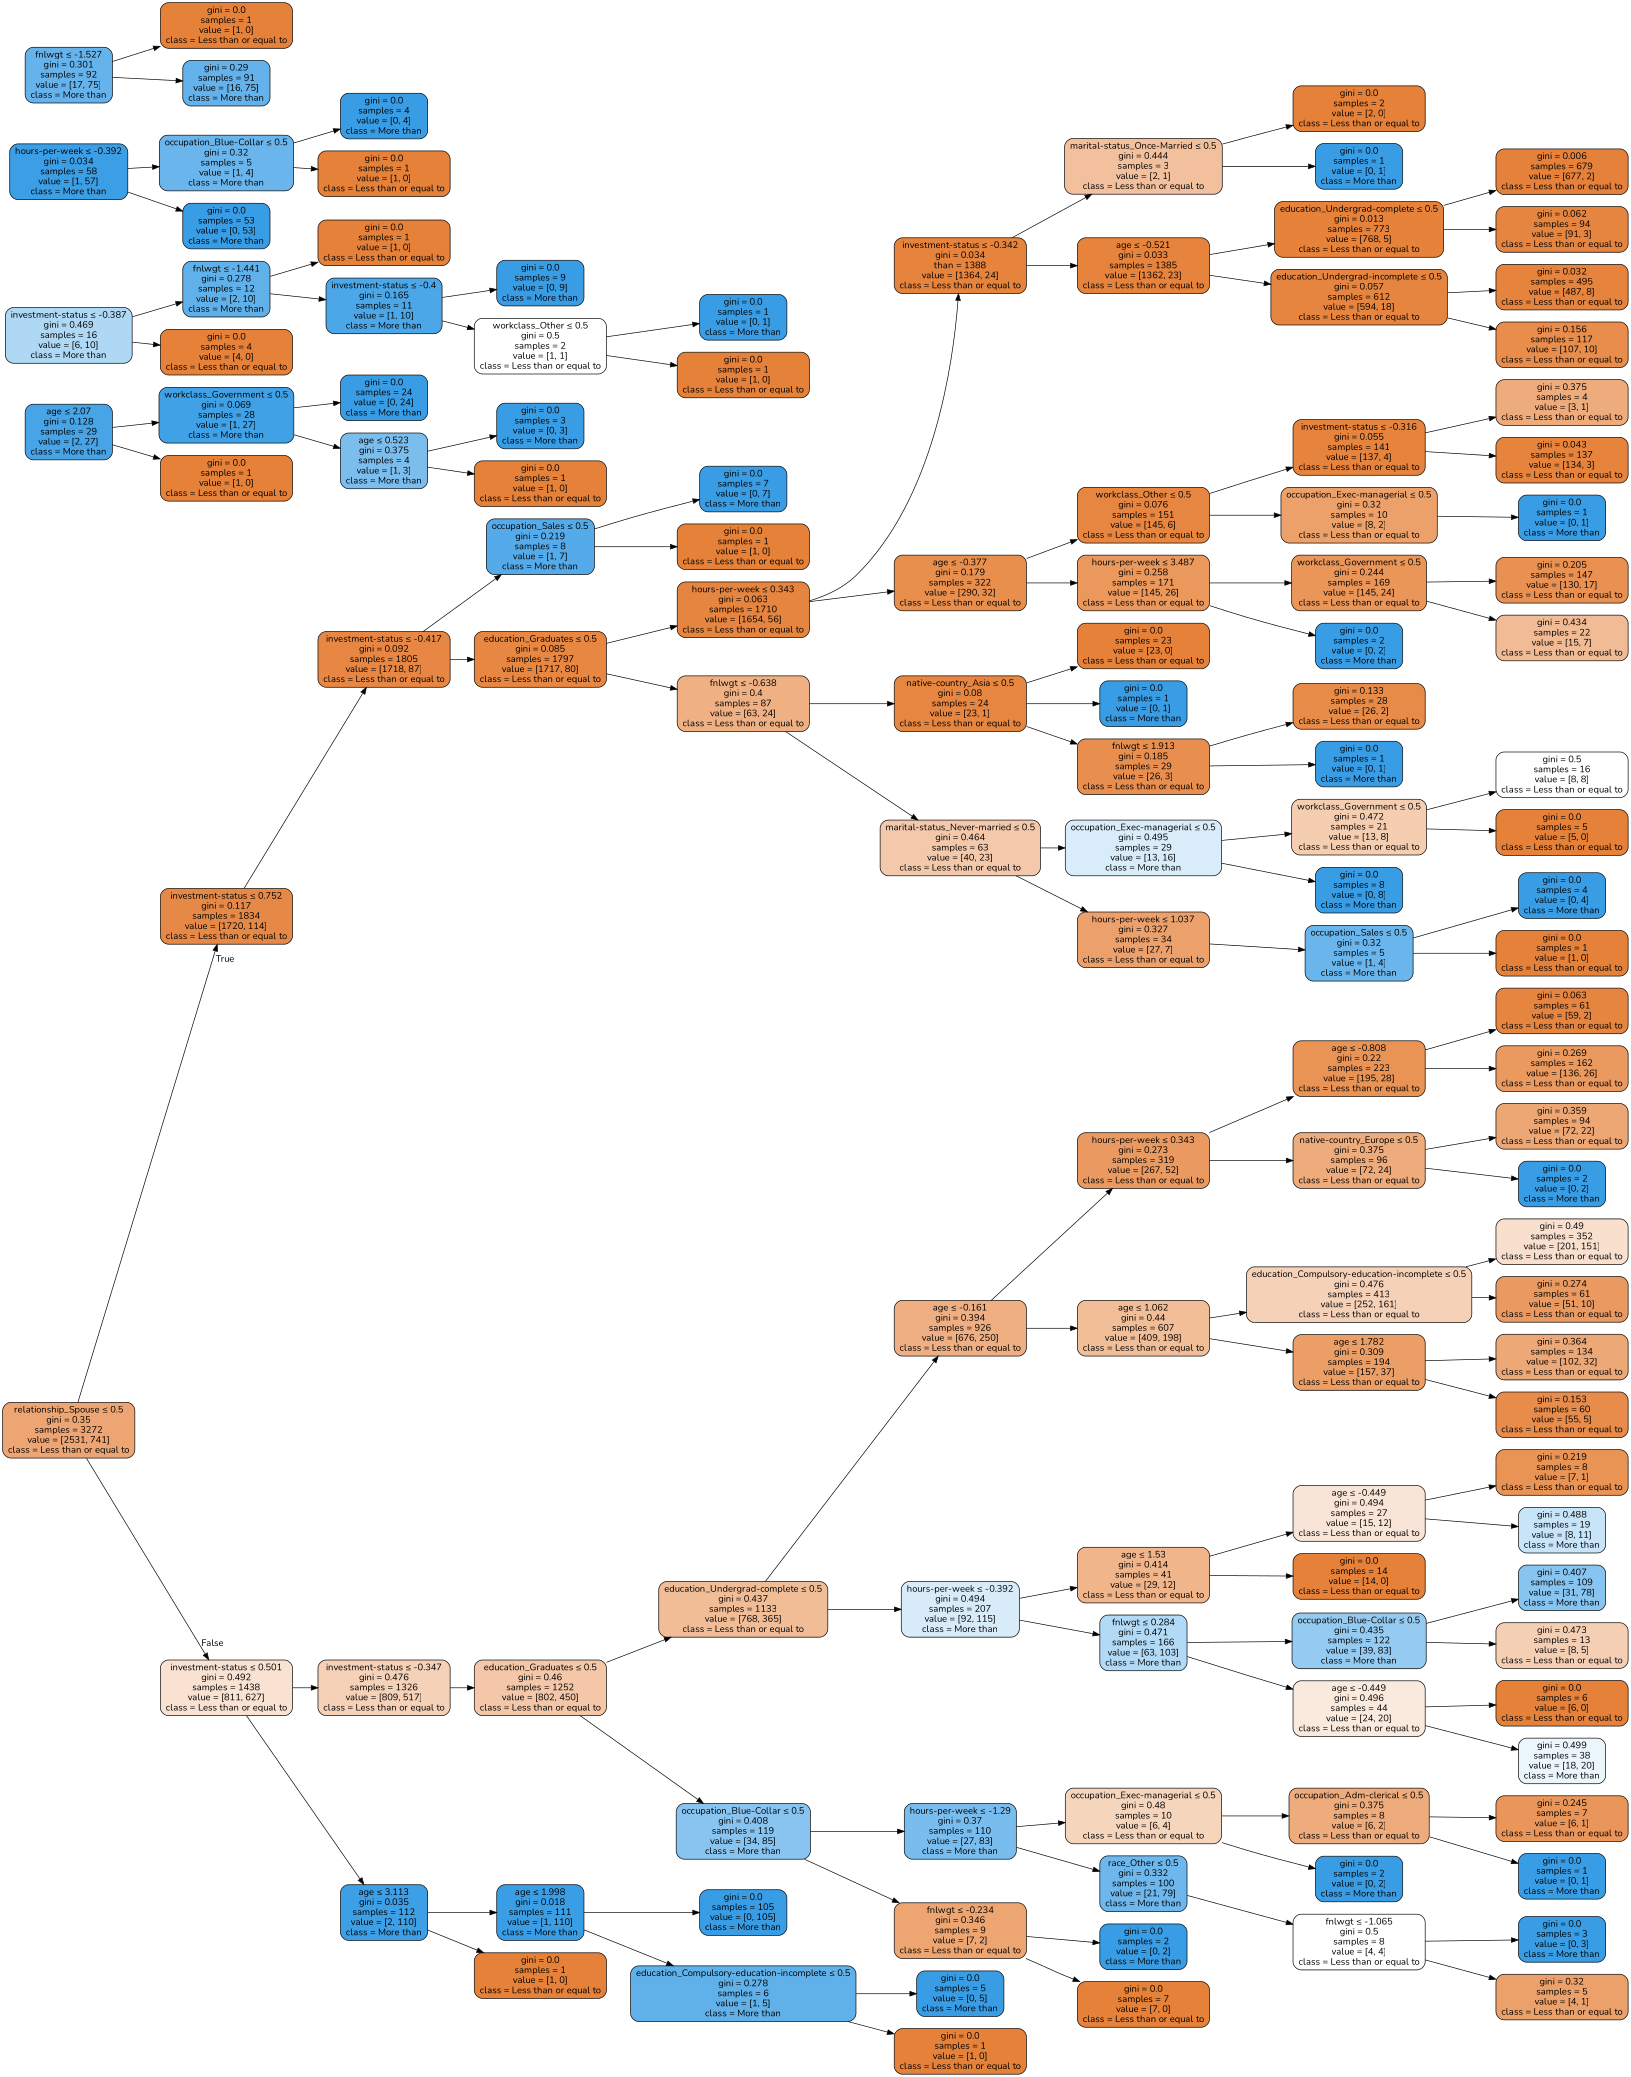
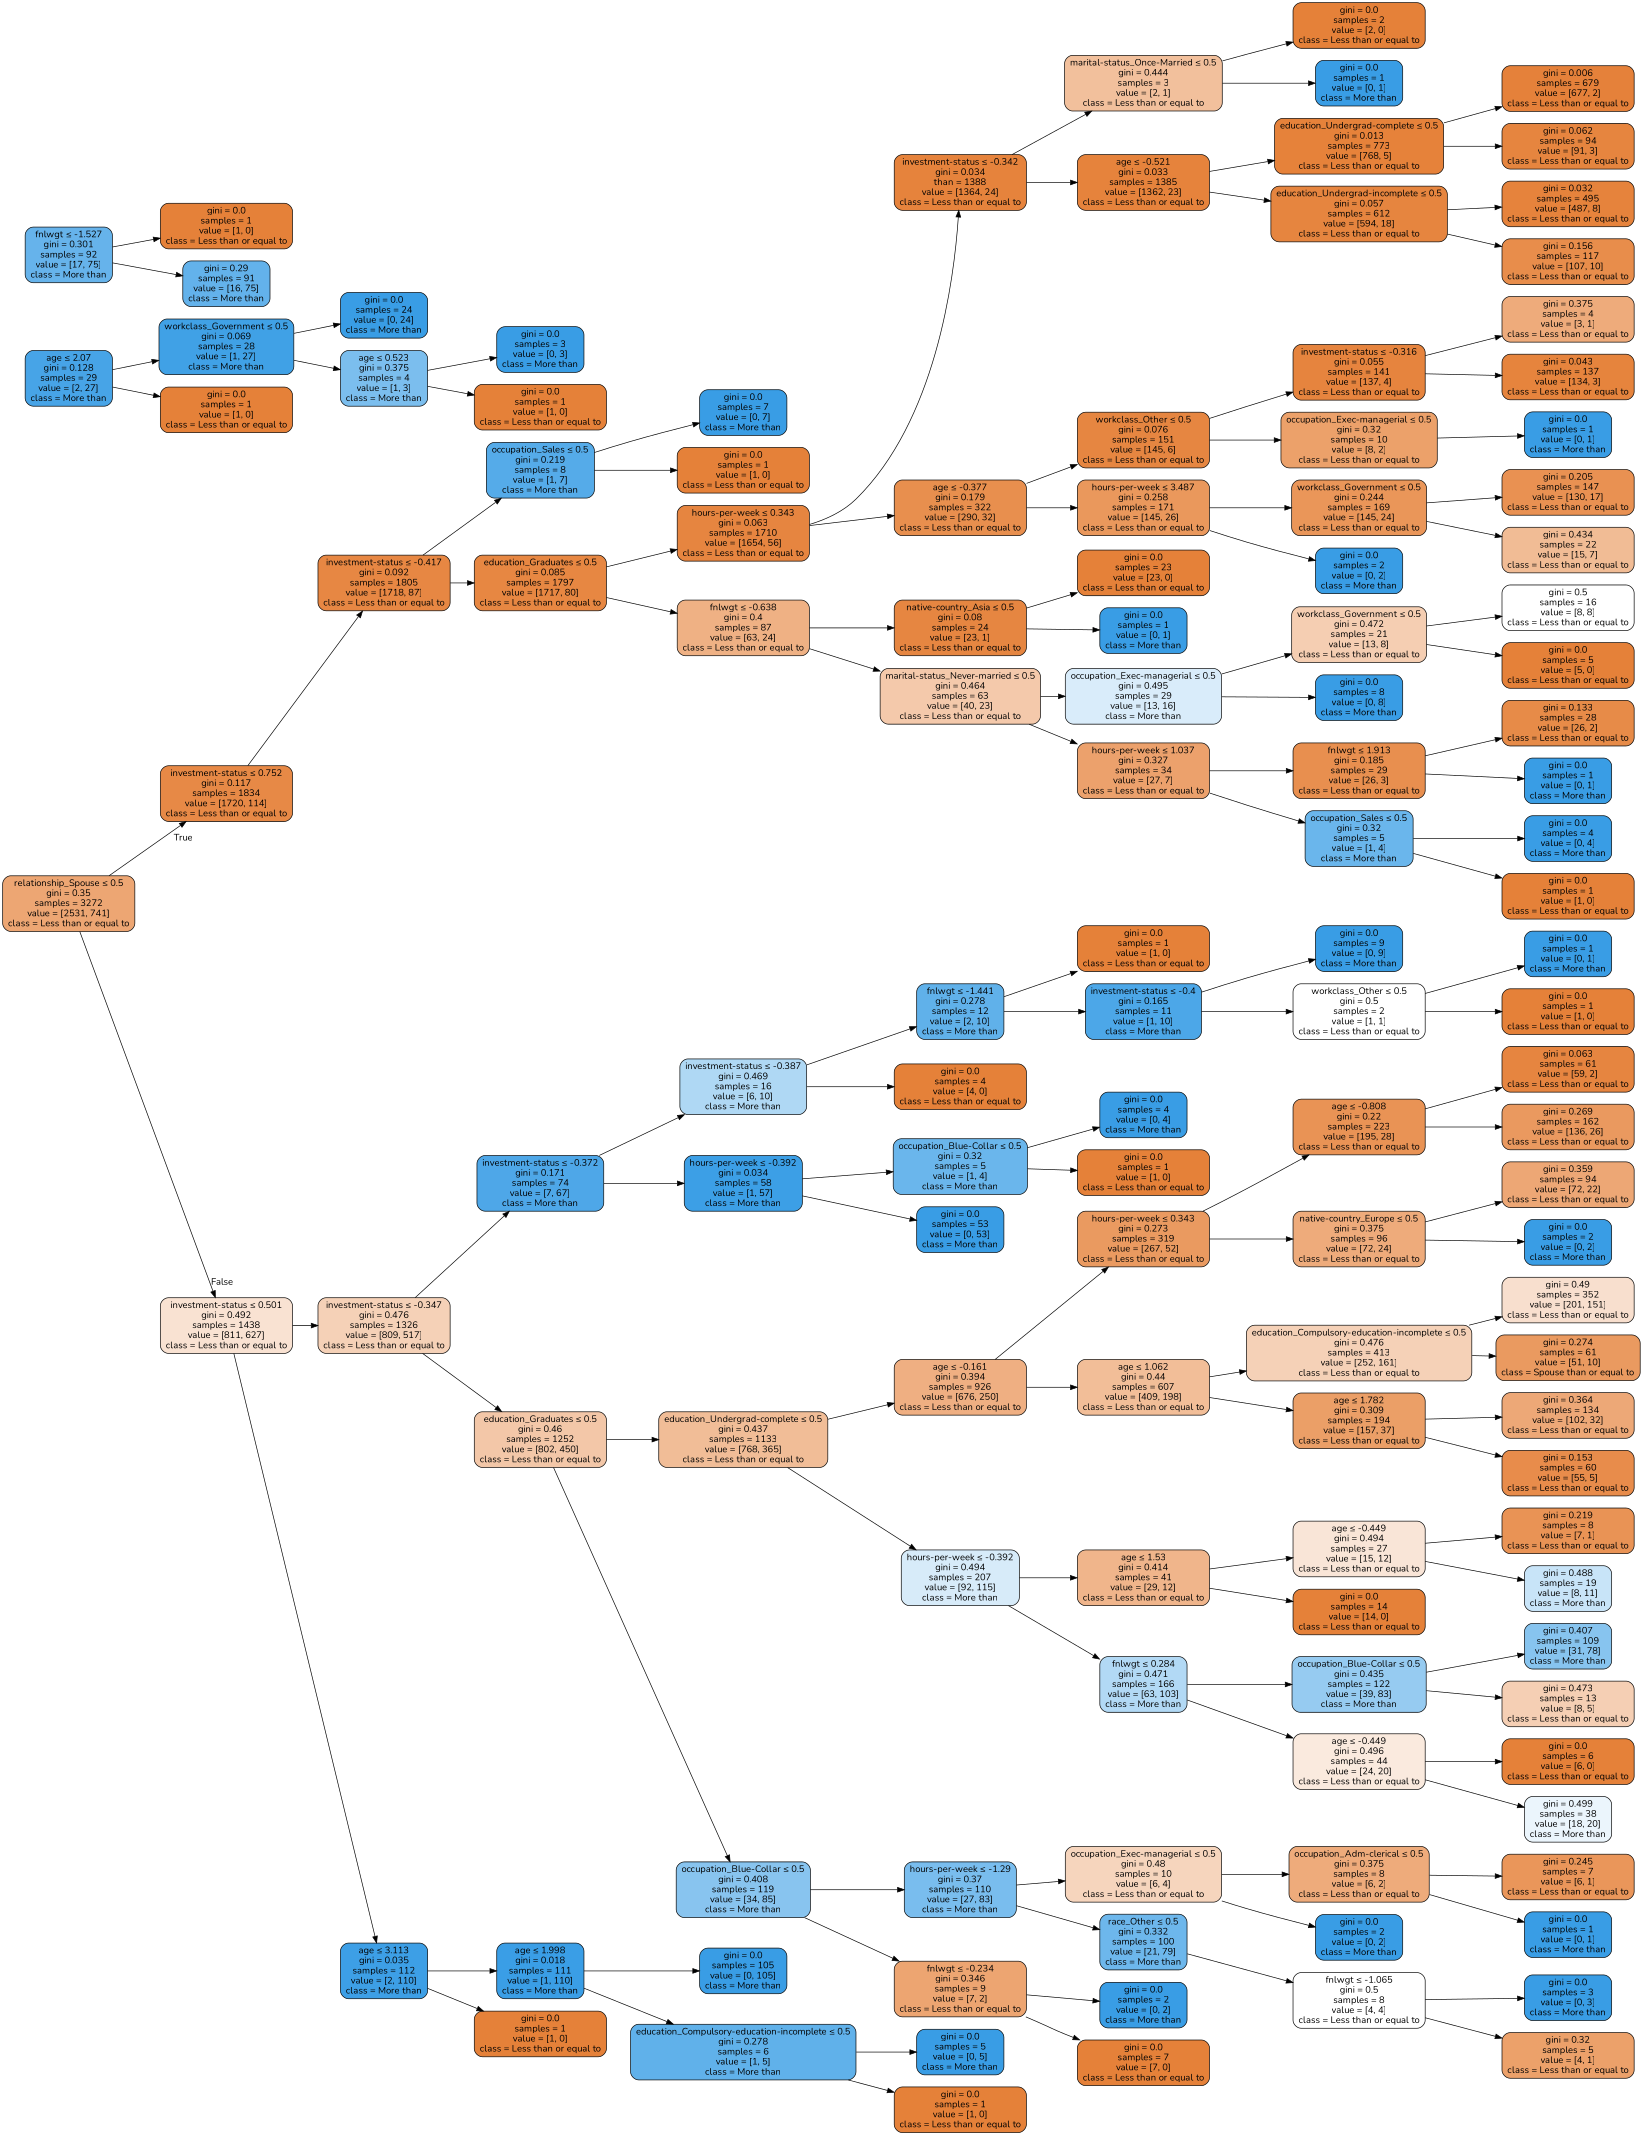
edge "native-country_Asia ≤ 0.5" -> "fnlwgt ≤ 1.913": now "hours-per-week ≤ 1.037" -> "fnlwgt ≤ 1.913"
node "investment-status ≤ -0.372": added
node "gini = 0.274": text "class = Less than or equal to" -> "class = Spouse than or equal to"
